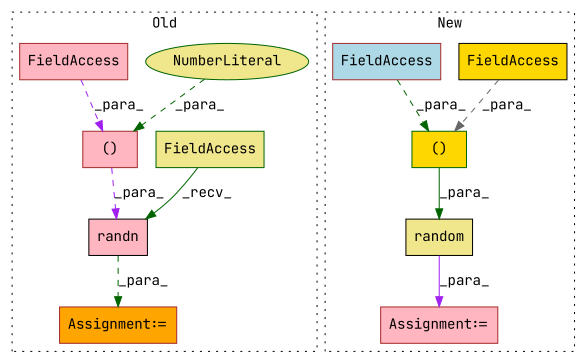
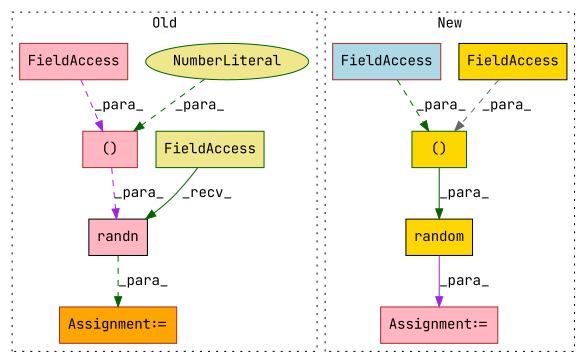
node "random": fillcolor khaki -> gold
